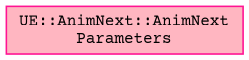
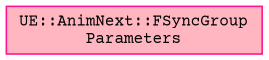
node "UE::AnimNext::AnimNext Parameters": label "UE::AnimNext::AnimNext Parameters" -> "UE::AnimNext::FSyncGroup Parameters"
